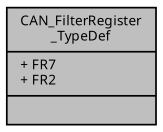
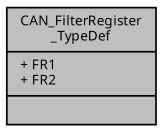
node "CAN_FilterRegister": text "+ FR7" -> "+ FR1"
